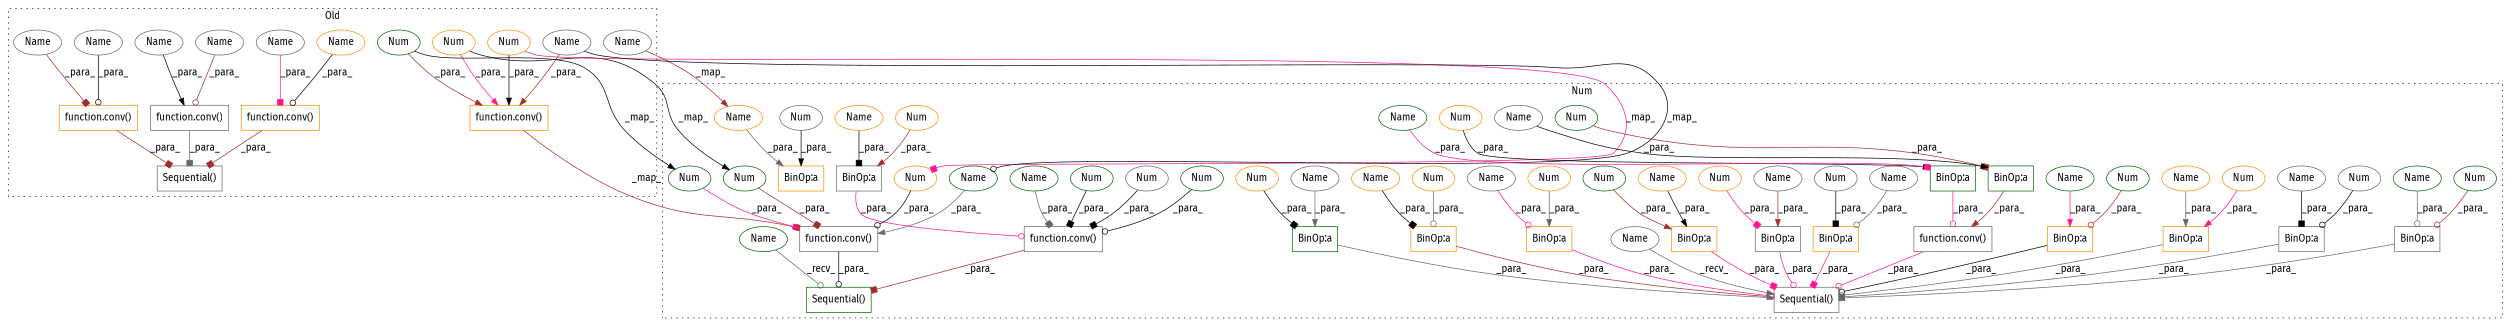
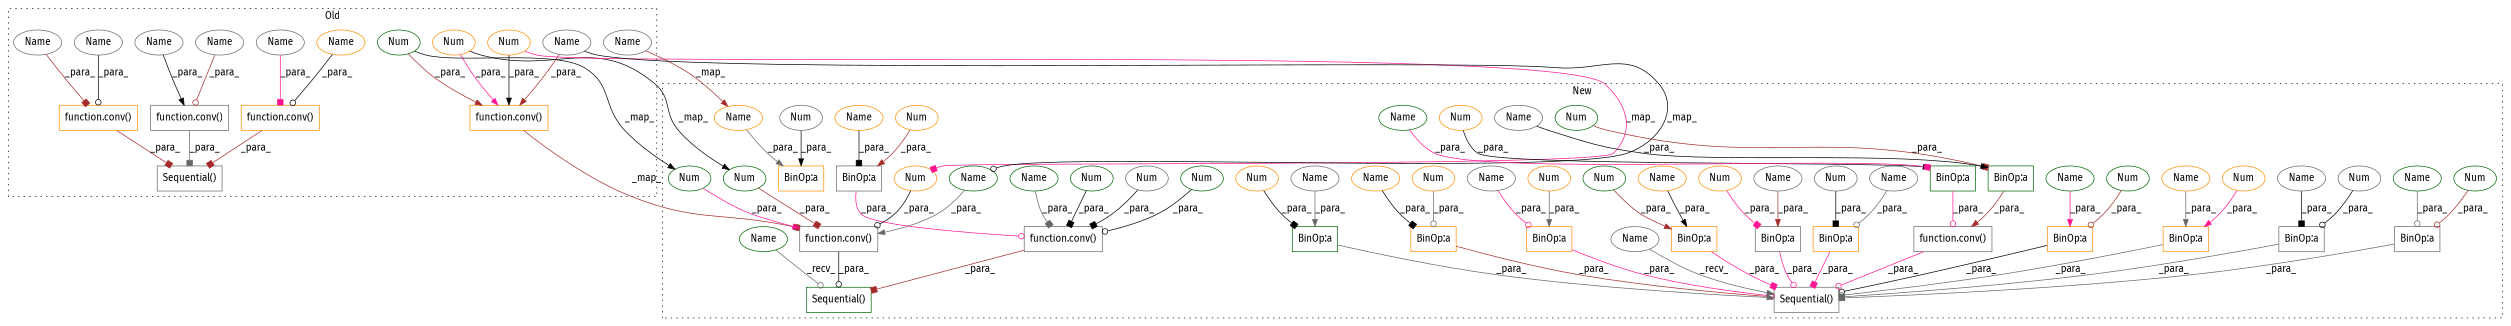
cluster "Num": label "Num" -> "New"
